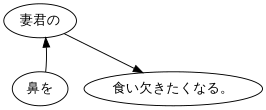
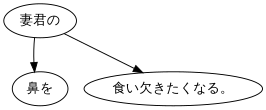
edge "鼻を" -> "妻君の": reversed
